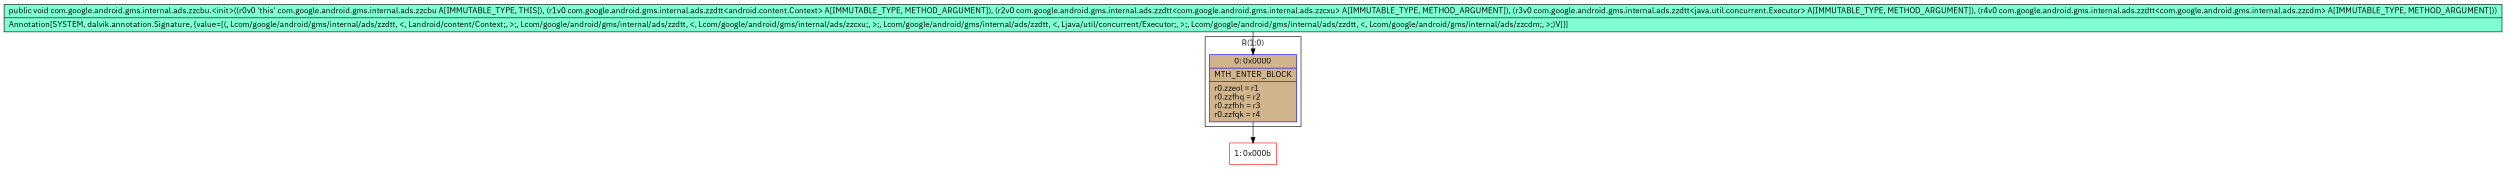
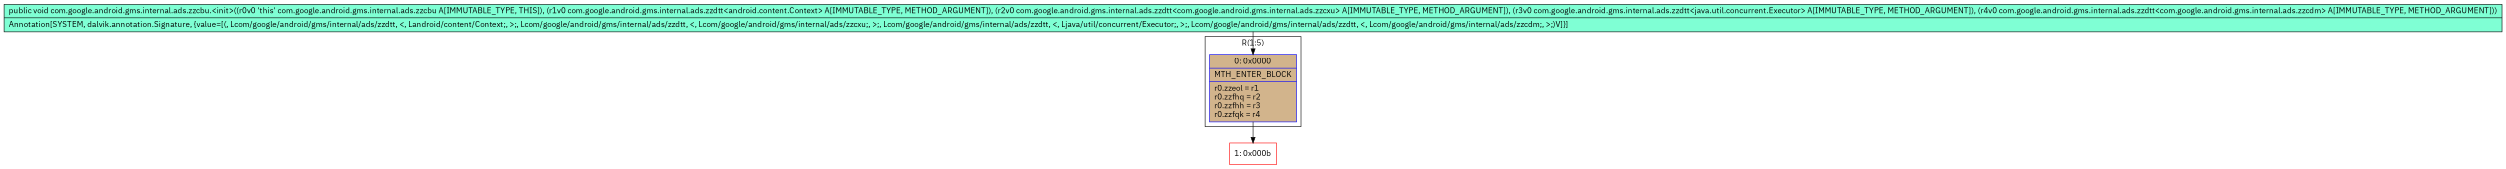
cluster "R(1:0)": label "R(1:0)" -> "R(1:5)"
